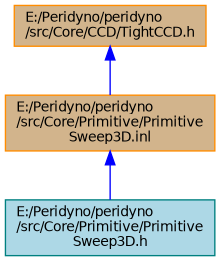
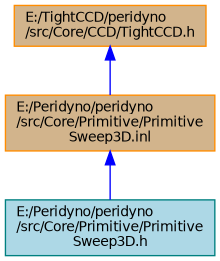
node "E:/Peridyno/peridyno /src/Core/CCD/TightCCD.h": label "E:/Peridyno/peridyno /src/Core/CCD/TightCCD.h" -> "E:/TightCCD/peridyno /src/Core/CCD/TightCCD.h"
